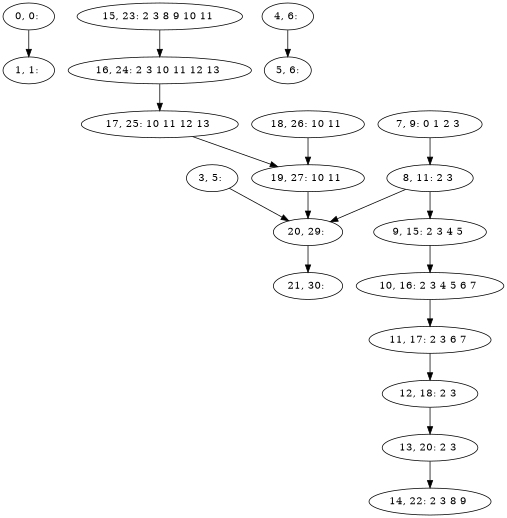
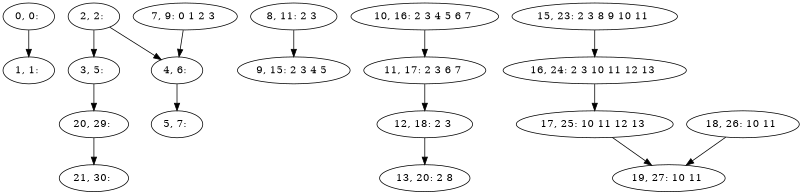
node "2, 2:": added
node "5, 6:": label "5, 6:" -> "5, 7:"
edge "7, 9: 0 1 2 3" -> "8, 11: 2 3": now "7, 9: 0 1 2 3" -> "4, 6:"
edge "19, 27: 10 11" -> "20, 29:": removed
edge "8, 11: 2 3" -> "20, 29:": removed
edge "9, 15: 2 3 4 5" -> "10, 16: 2 3 4 5 6 7": removed
node "13, 20: 2 3": label "13, 20: 2 3" -> "13, 20: 2 8"
node "14, 22: 2 3 8 9": removed
